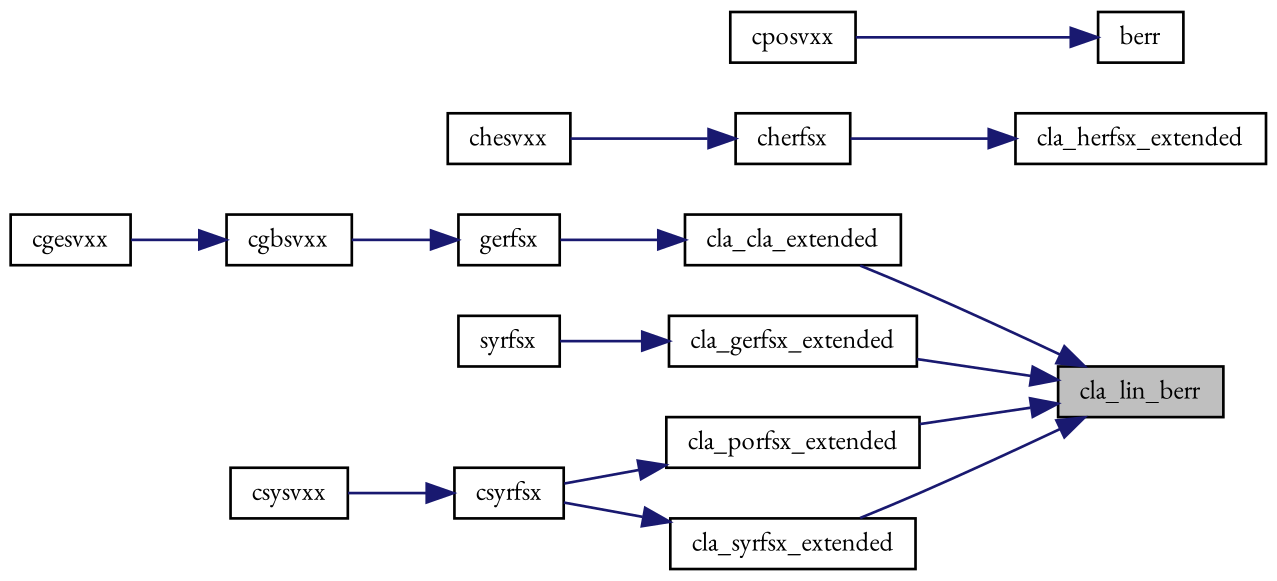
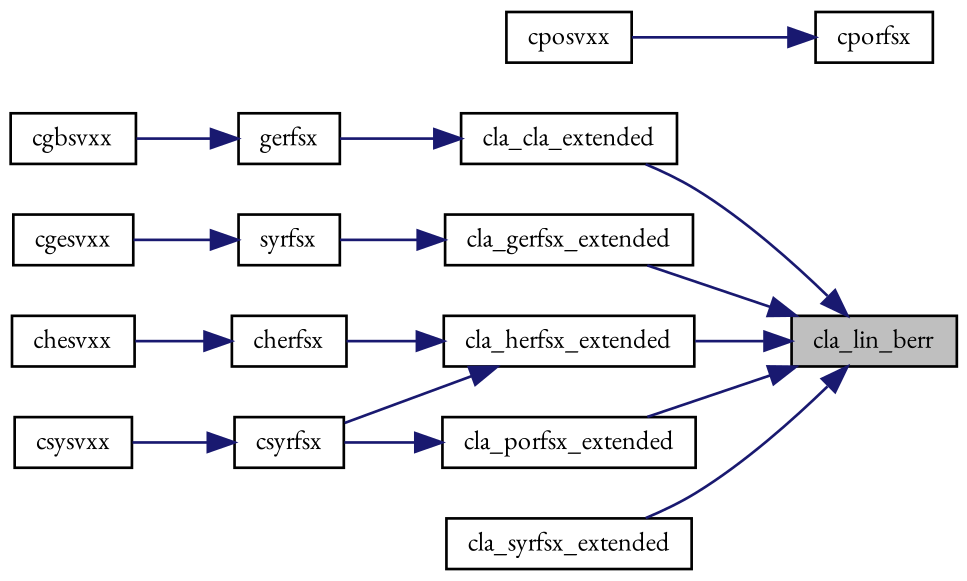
node "berr": label "berr" -> "cporfsx"
edge "cgesvxx" -> "cgbsvxx": now "cgesvxx" -> "syrfsx"
edge "cla_herfsx_extended" -> "cla_lin_berr": added
edge "csyrfsx" -> "cla_syrfsx_extended": now "csyrfsx" -> "cla_herfsx_extended"
